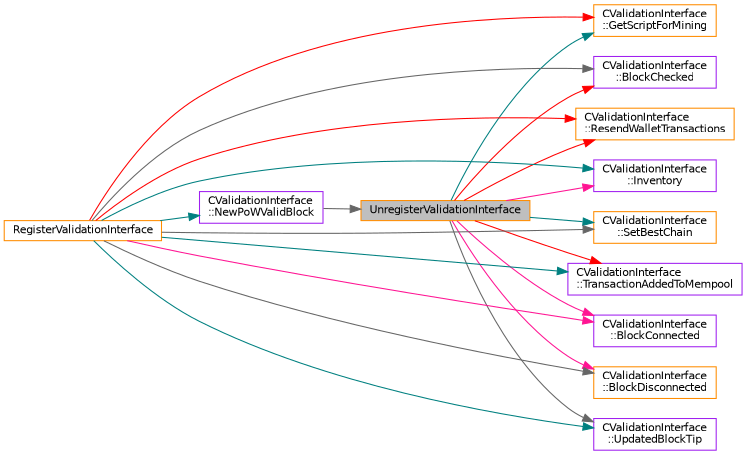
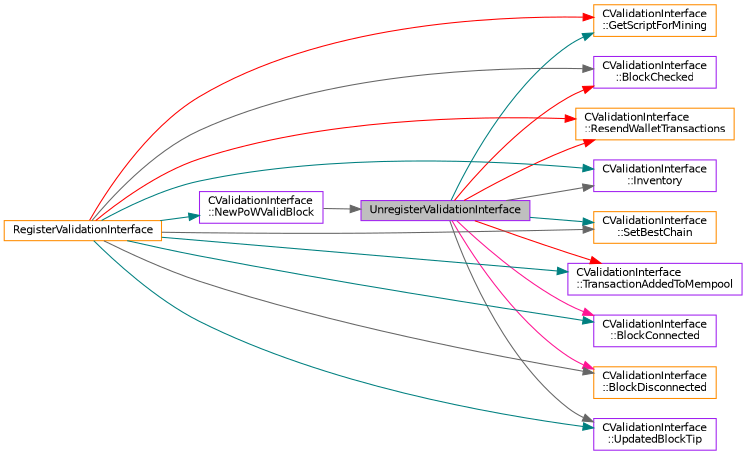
edge "UnregisterValidationInterface" -> "CValidationInterface ::Inventory": color deeppink -> gray40
node "UnregisterValidationInterface": color darkorange -> purple
edge "RegisterValidationInterface" -> "CValidationInterface ::BlockConnected": color deeppink -> teal
